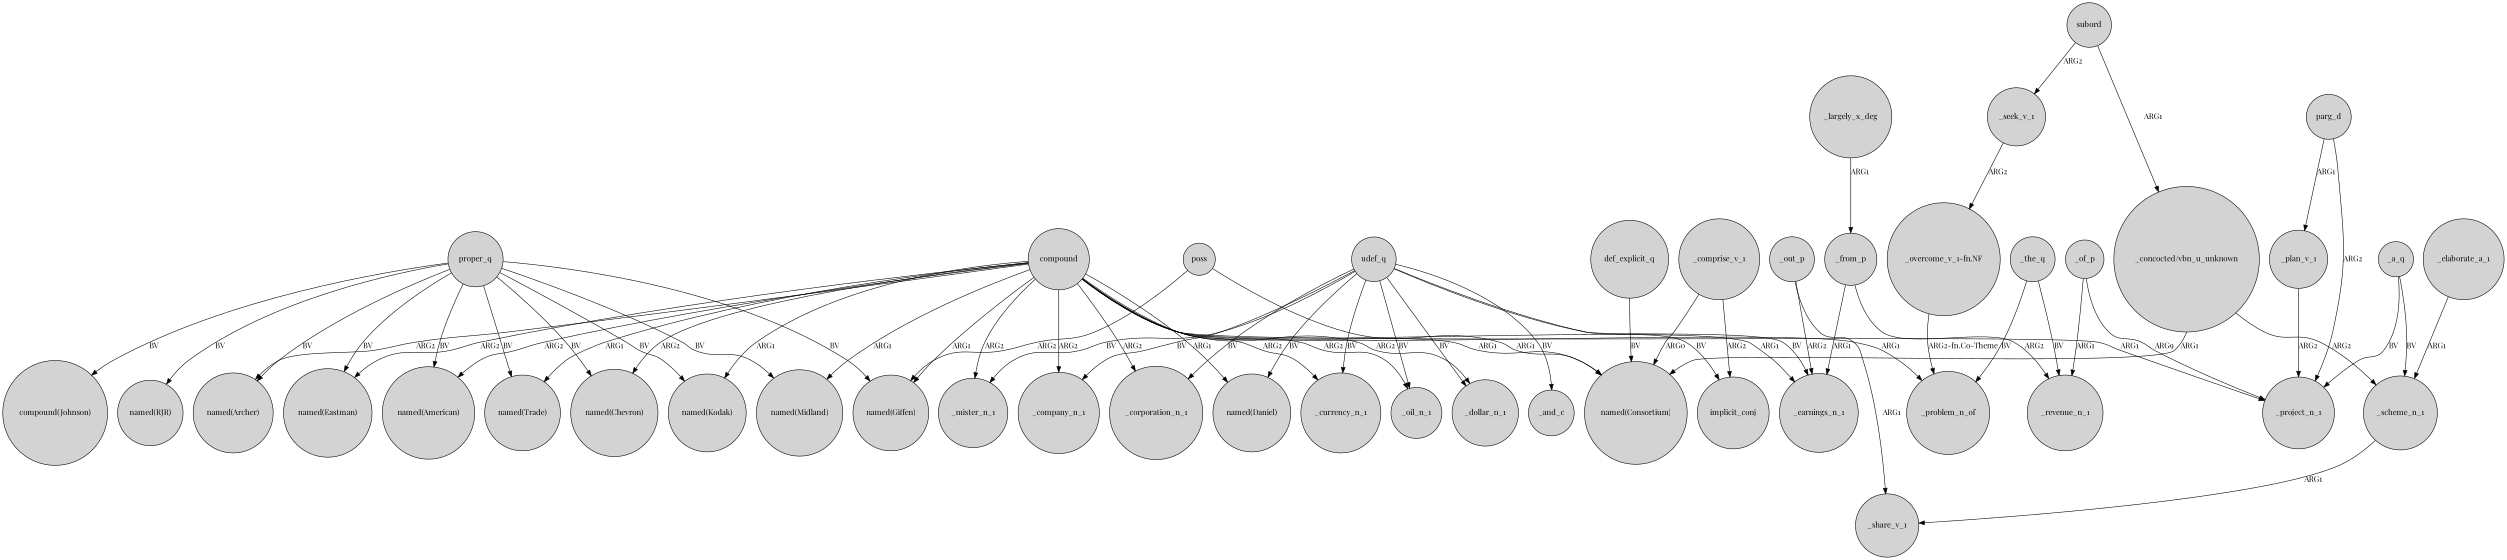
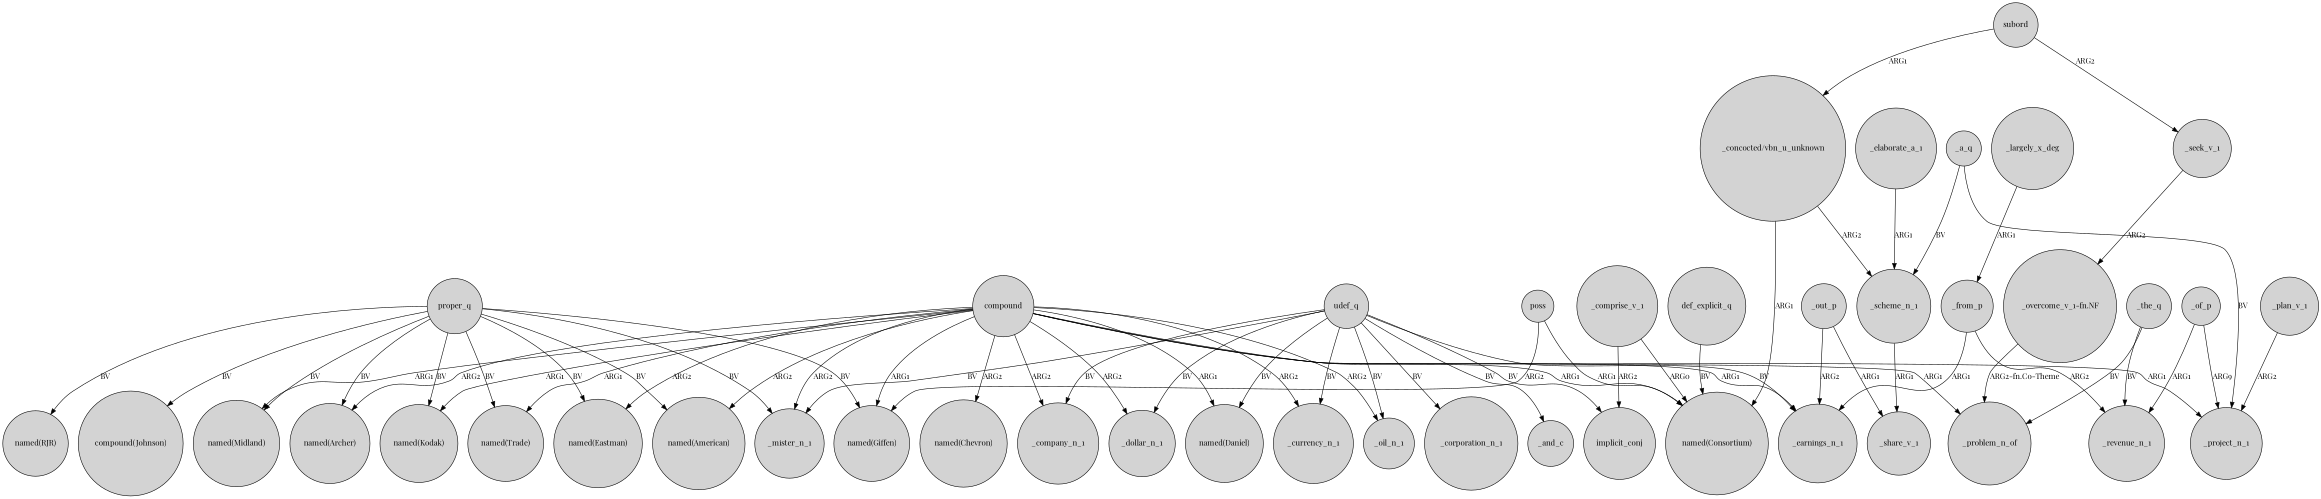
node "parg_d": removed
edge "proper_q" -> "named(Chevron)": now "proper_q" -> "_mister_n_1"
edge "compound" -> "_corporation_n_1": removed, label "ARG2"
